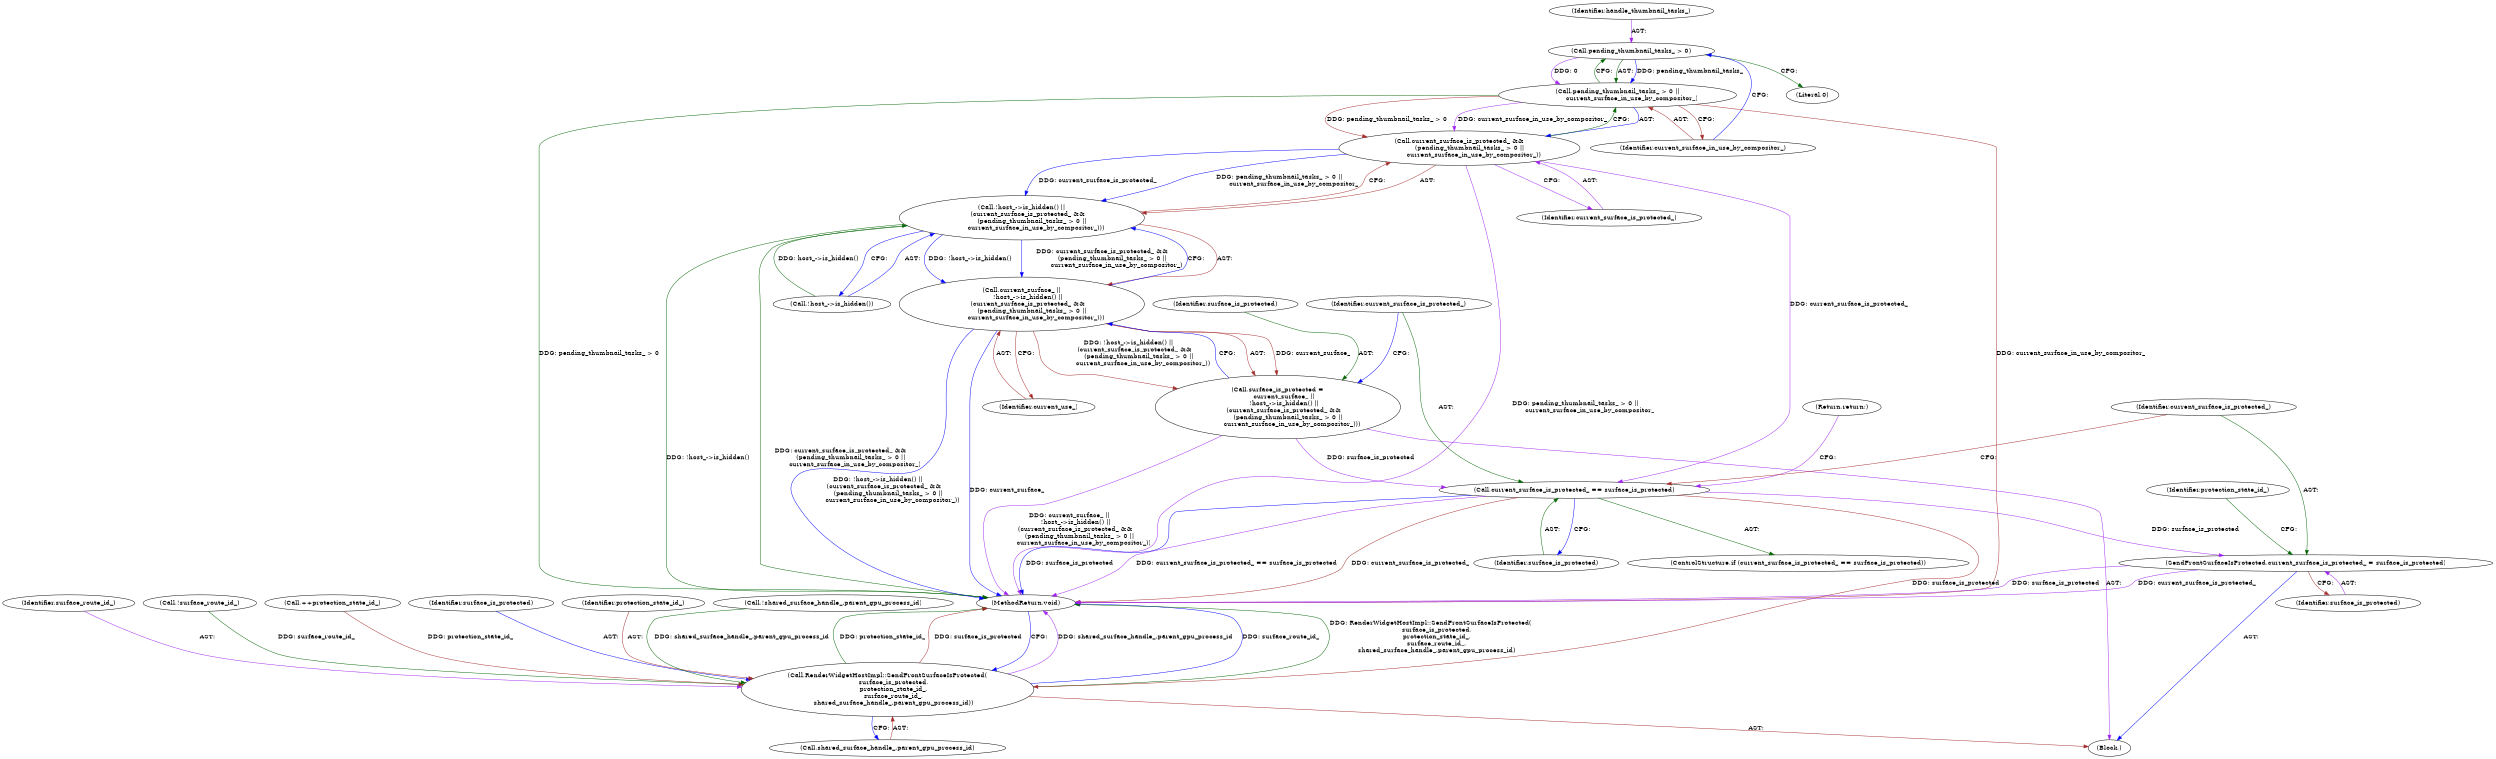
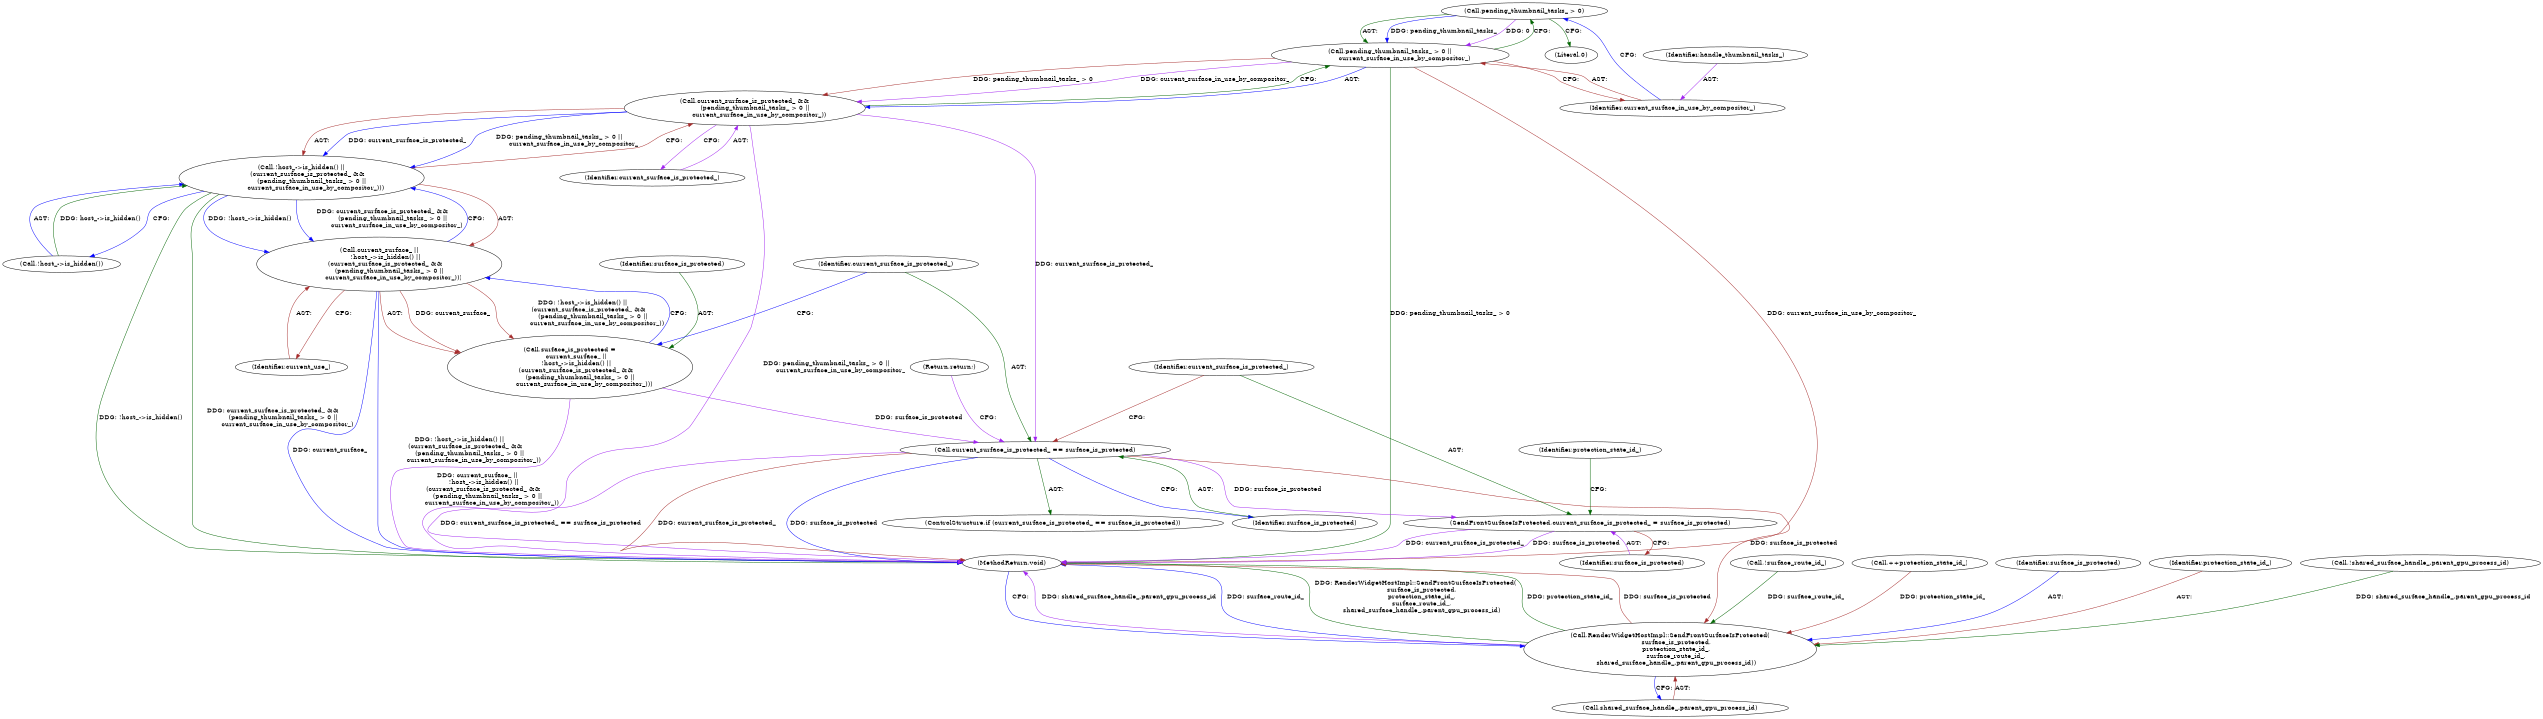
edge "(Identifier,handle_thumbnail_tasks_)" -> "(Call,pending_thumbnail_tasks_ > 0)": now "(Identifier,handle_thumbnail_tasks_)" -> "(Identifier,current_surface_in_use_by_compositor_)"
node "(Identifier,surface_route_id_)": removed
node "(Block,)": removed
